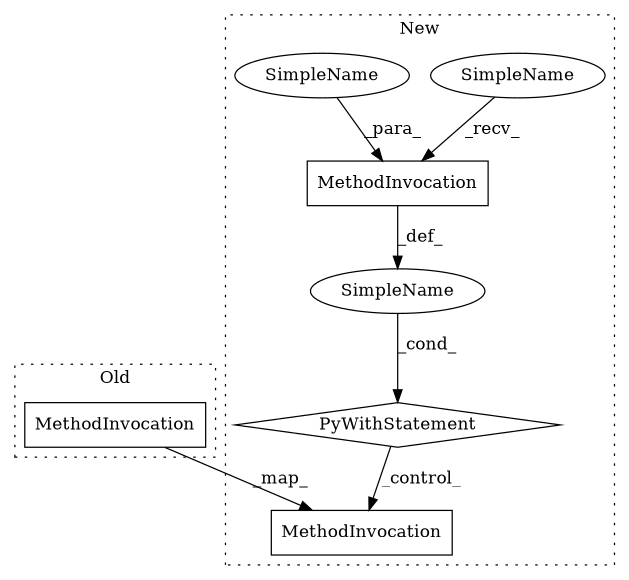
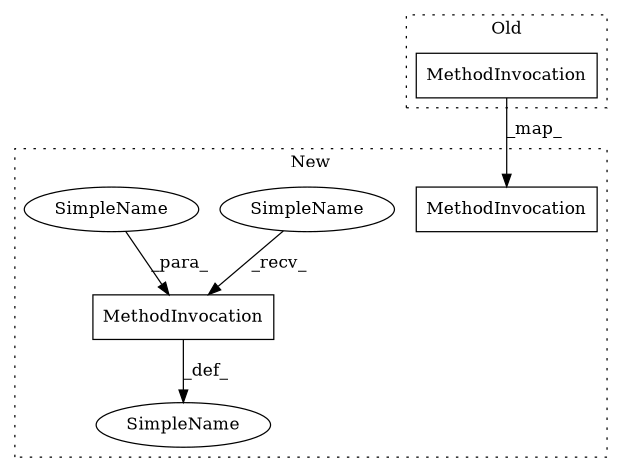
node "PyWithStatement": removed
